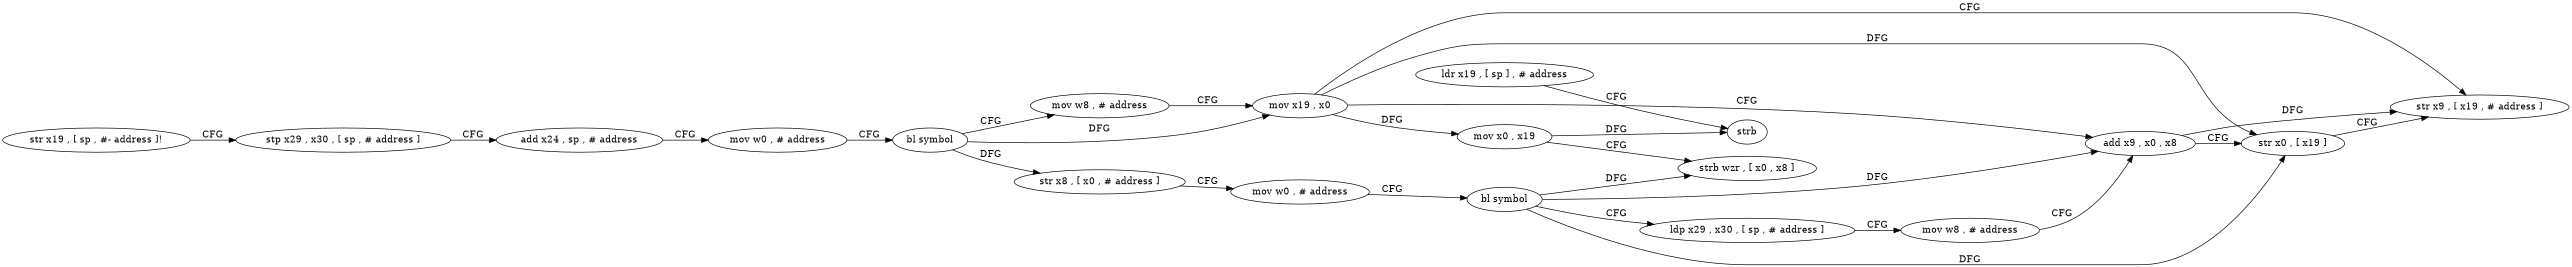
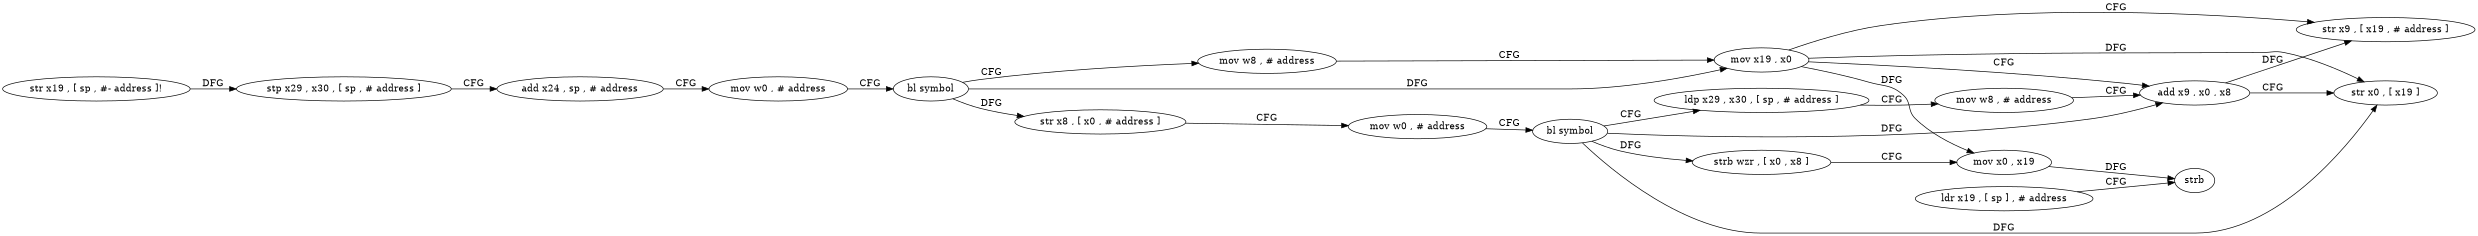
edge "str x0 , [ x19 ]" -> "str x9 , [ x19 , # address ]": removed, label "CFG"
edge "str x19 , [ sp , #- address ]!" -> "stp x29 , x30 , [ sp , # address ]": label "CFG" -> "DFG"
edge "mov x0 , x19" -> "strb wzr , [ x0 , x8 ]": reversed
